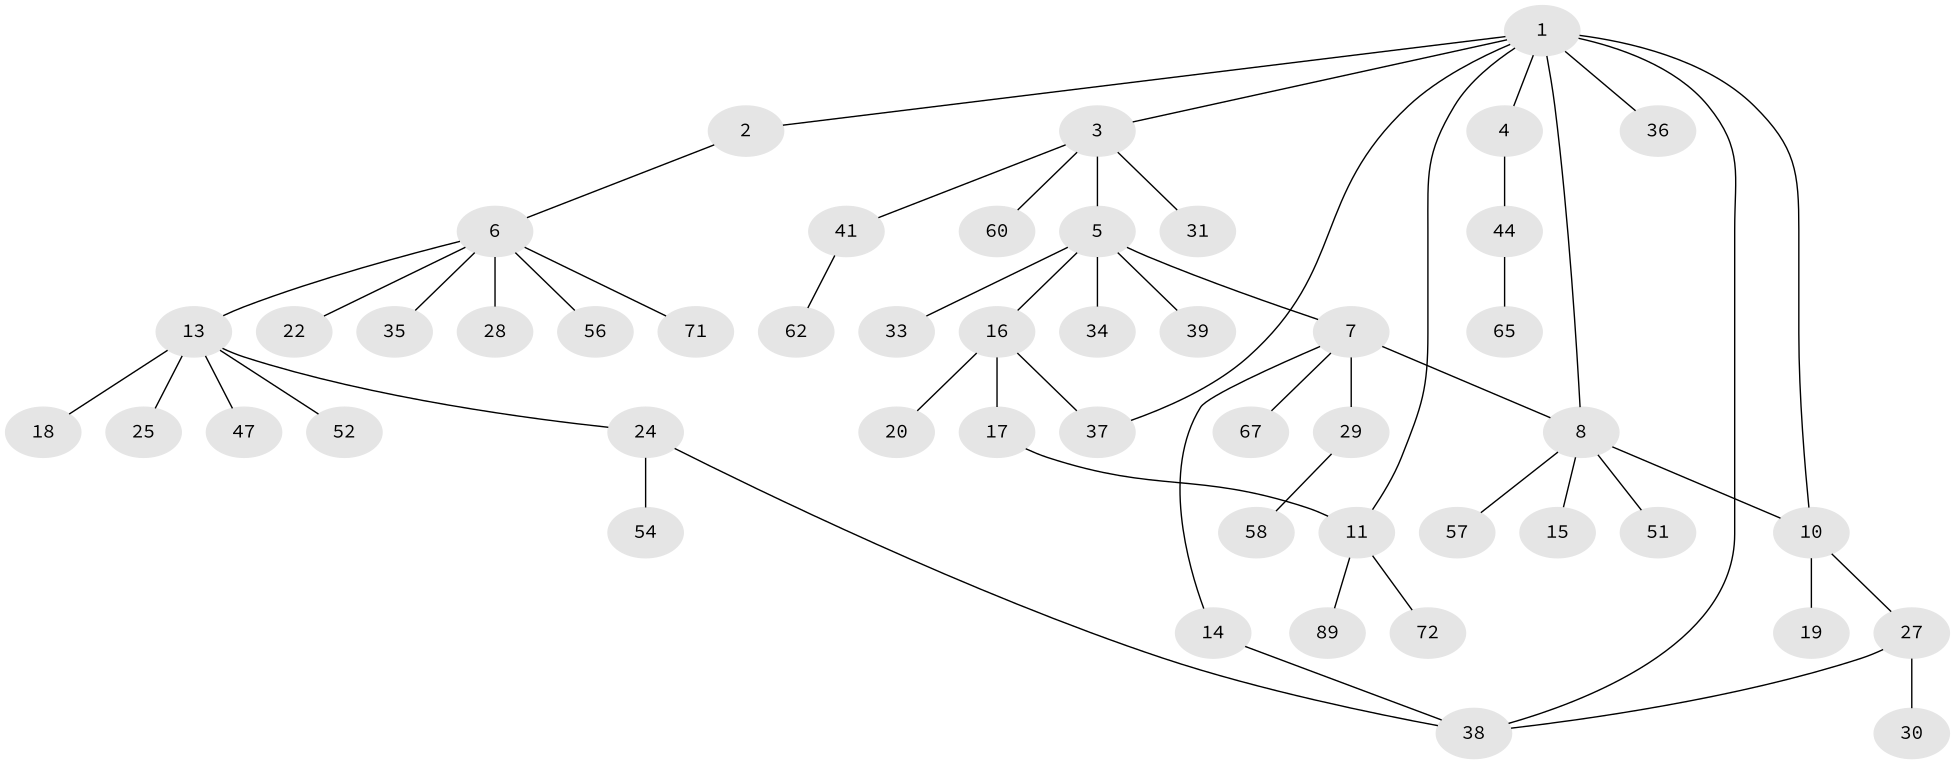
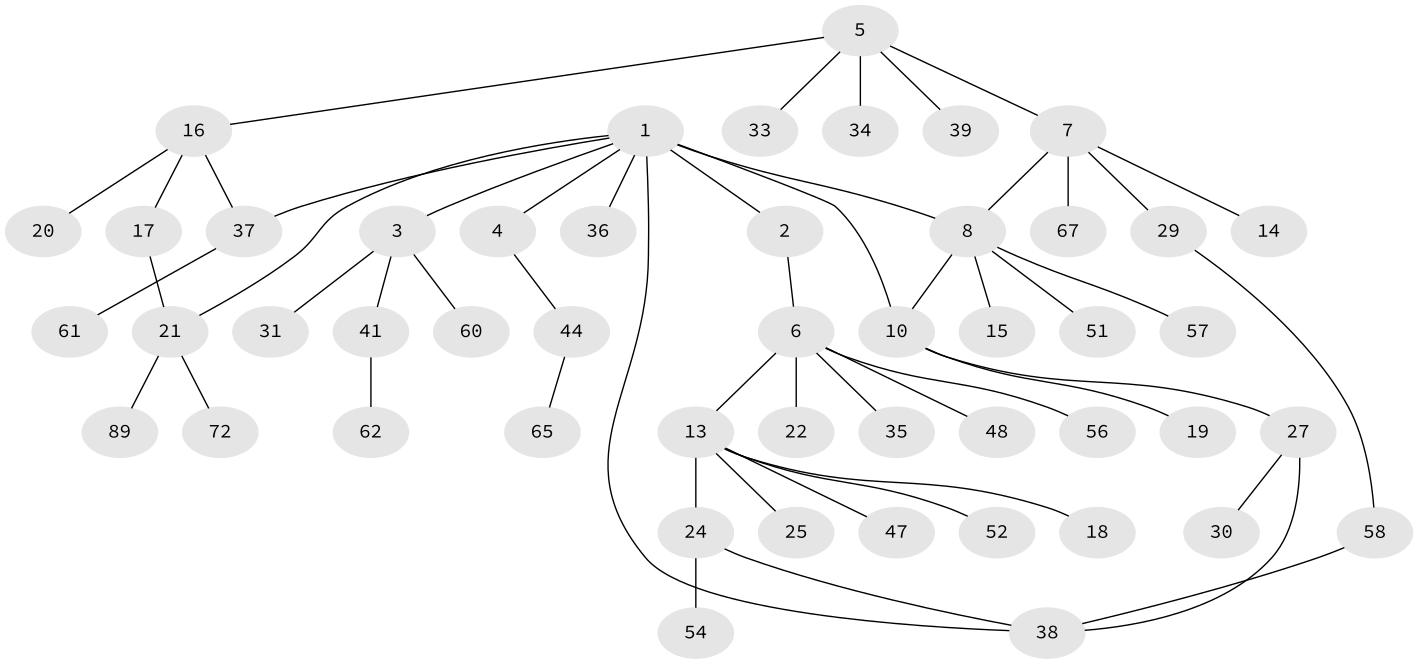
edge "3" -- "5": removed
node "61": added
node "28": label "28" -> "48"
node "71": removed
node "11": label "11" -> "21"
edge "14" -- "38": now "58" -- "38"
